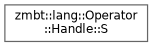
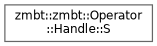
node "zmbt::lang::Operator ::Handle::S": label "zmbt::lang::Operator ::Handle::S" -> "zmbt::zmbt::Operator ::Handle::S"
